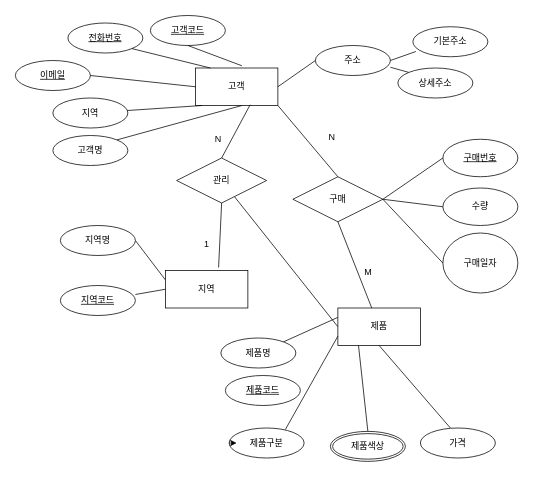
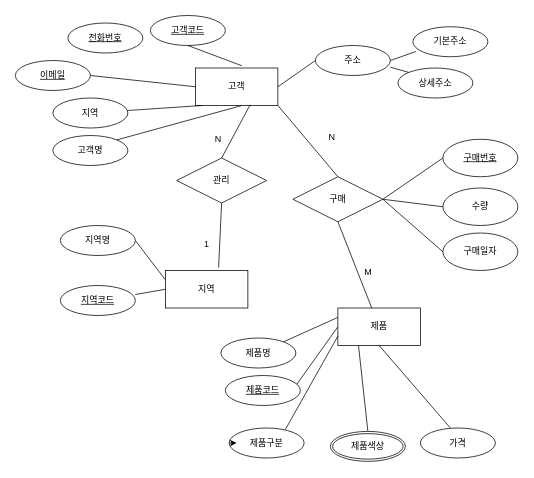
edge "전화번호" -- "고객": removed
edge "관리" -- "제품": now "제품코드" -- "제품"
node "구매일자": size 75x60 -> 75x38
